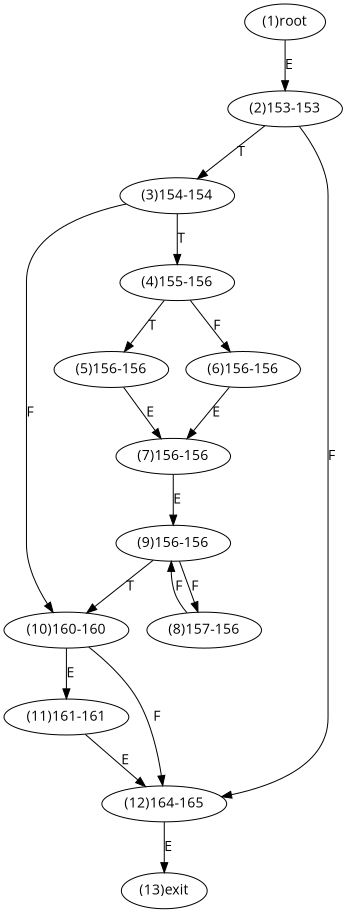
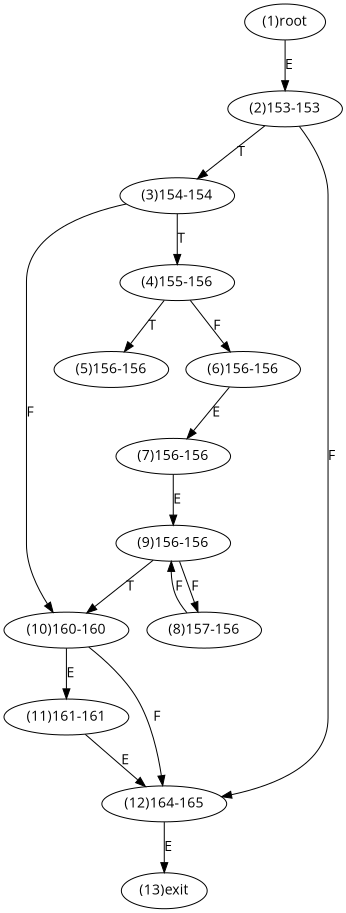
edge "(5)156-156" -> "(7)156-156": removed, label "E"
